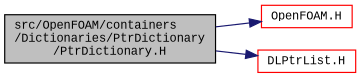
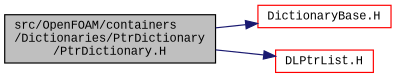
node "OpenFOAM.H": label "OpenFOAM.H" -> "DictionaryBase.H"
